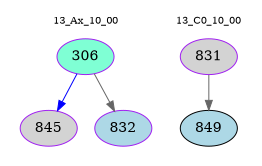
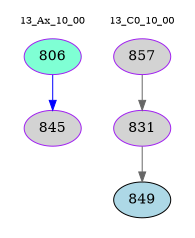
node "306": label "306" -> "806"
node "857": added
node "832": removed
